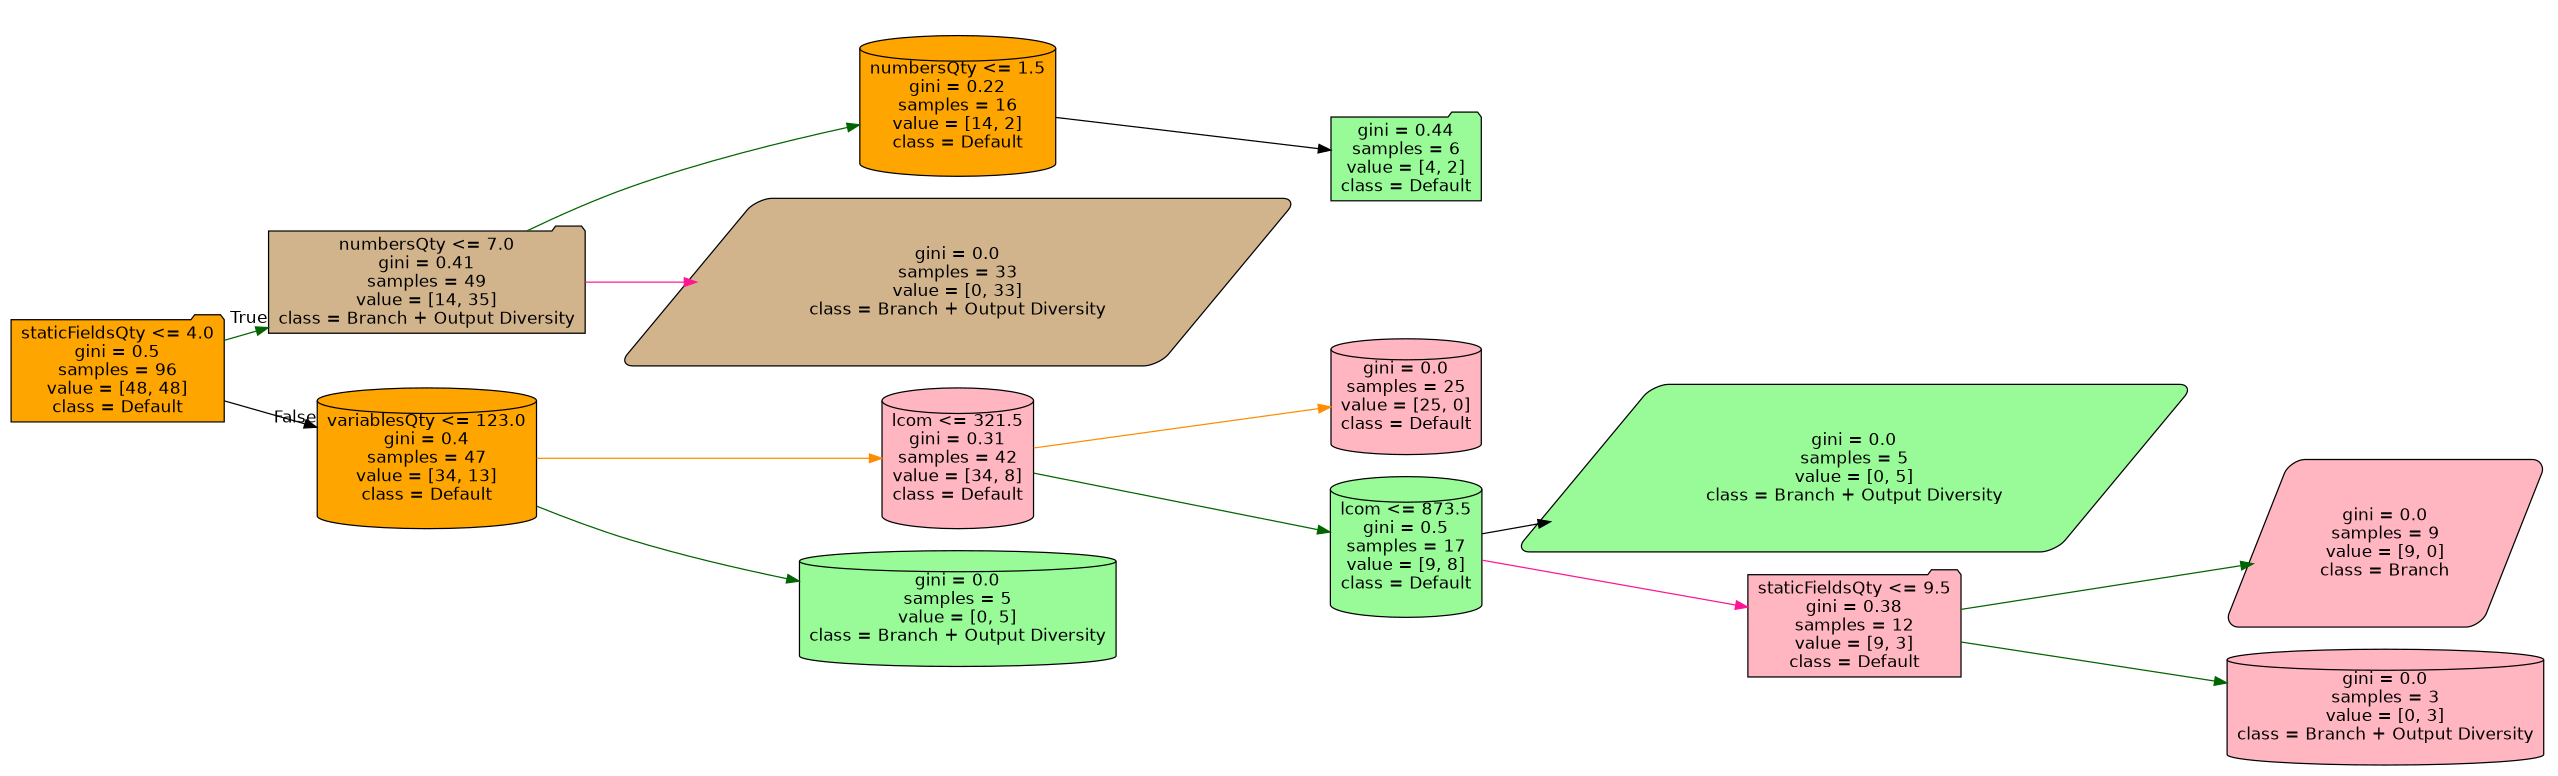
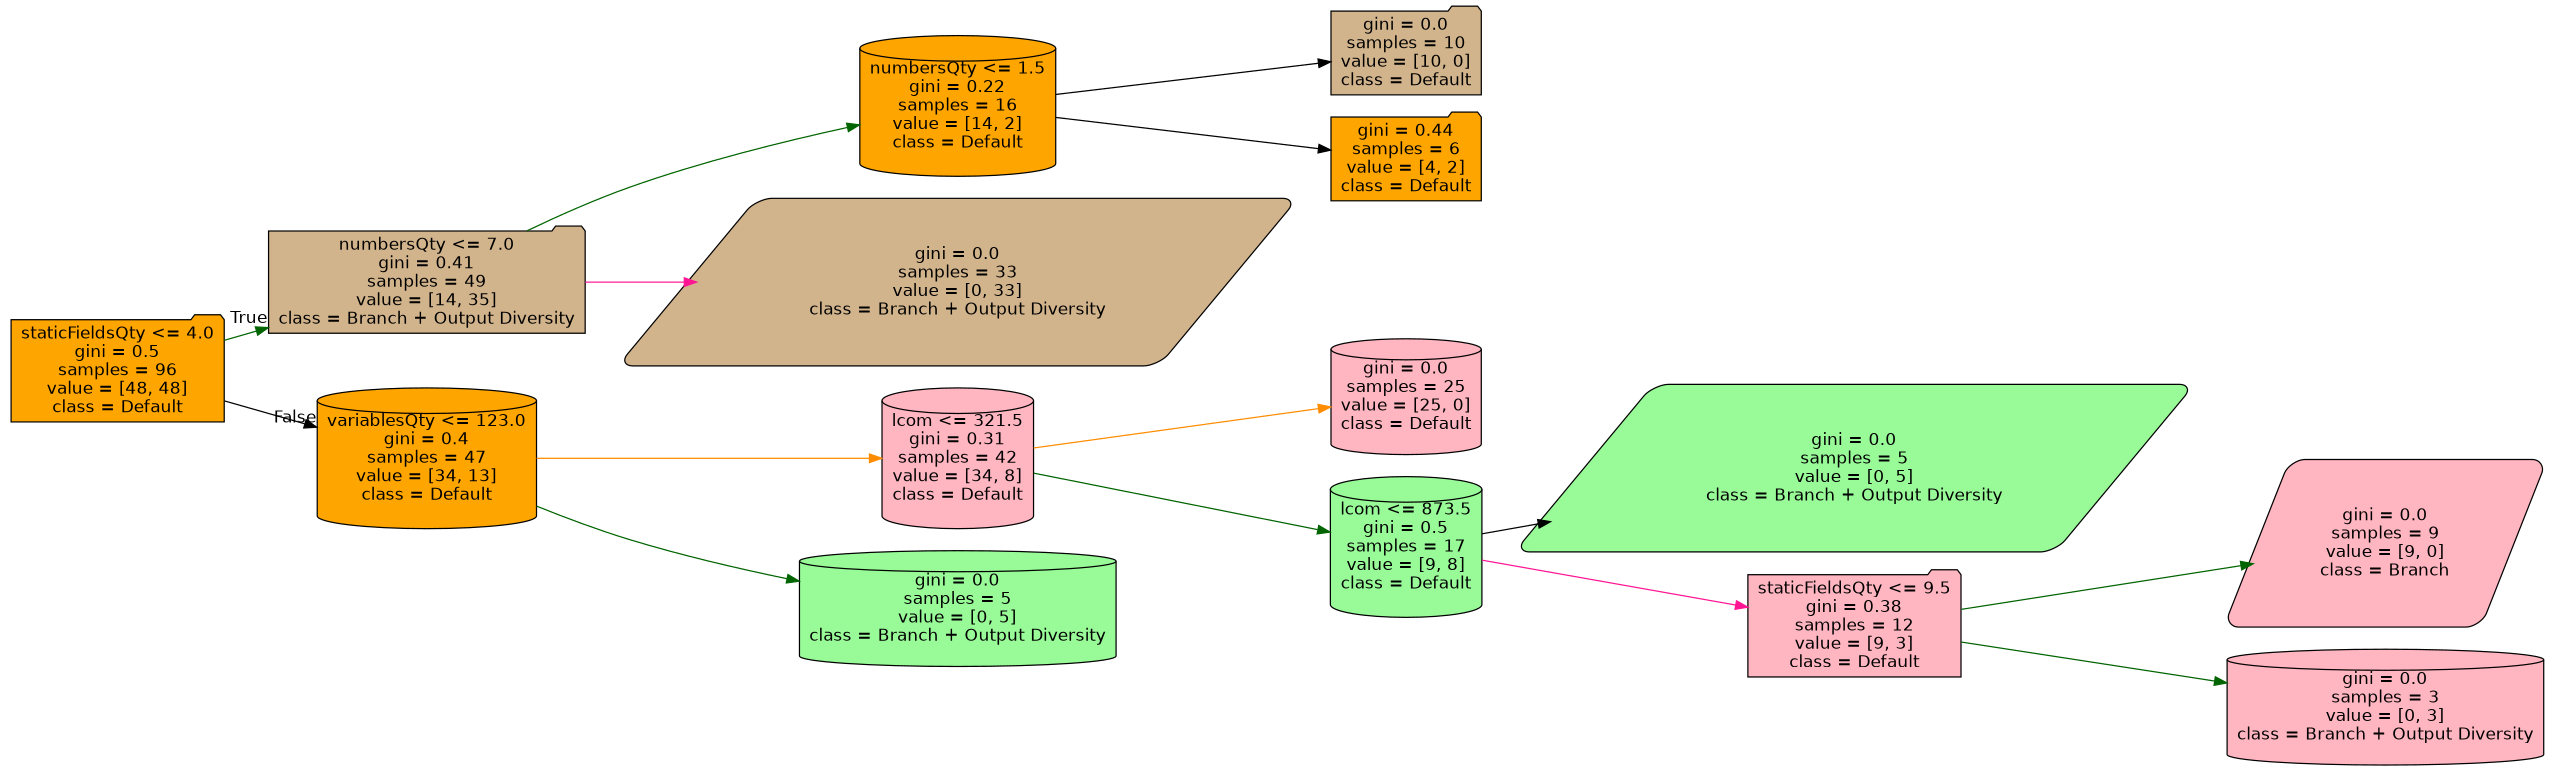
node "gini = 0.0 samples = 10 value = [10, 0] class = Default": added
node "gini = 0.44 samples = 6 value = [4, 2] class = Default": fillcolor palegreen -> orange
